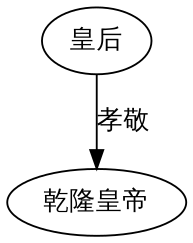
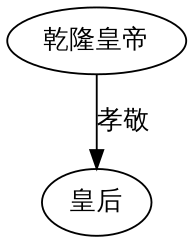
edge "皇后" -> "乾隆皇帝": reversed
